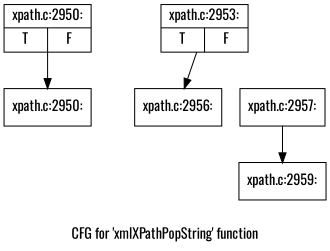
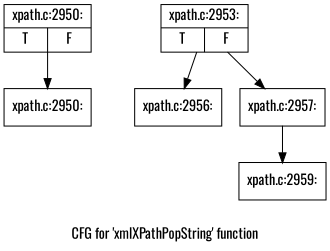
edge "xpath.c:2953:" -> "xpath.c:2957:": added
